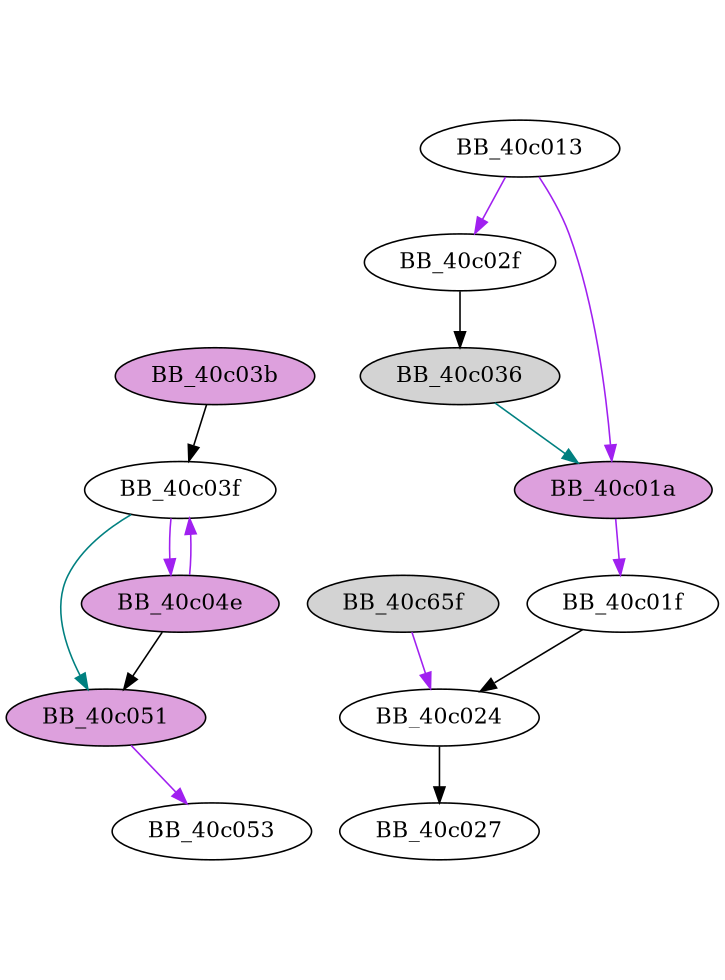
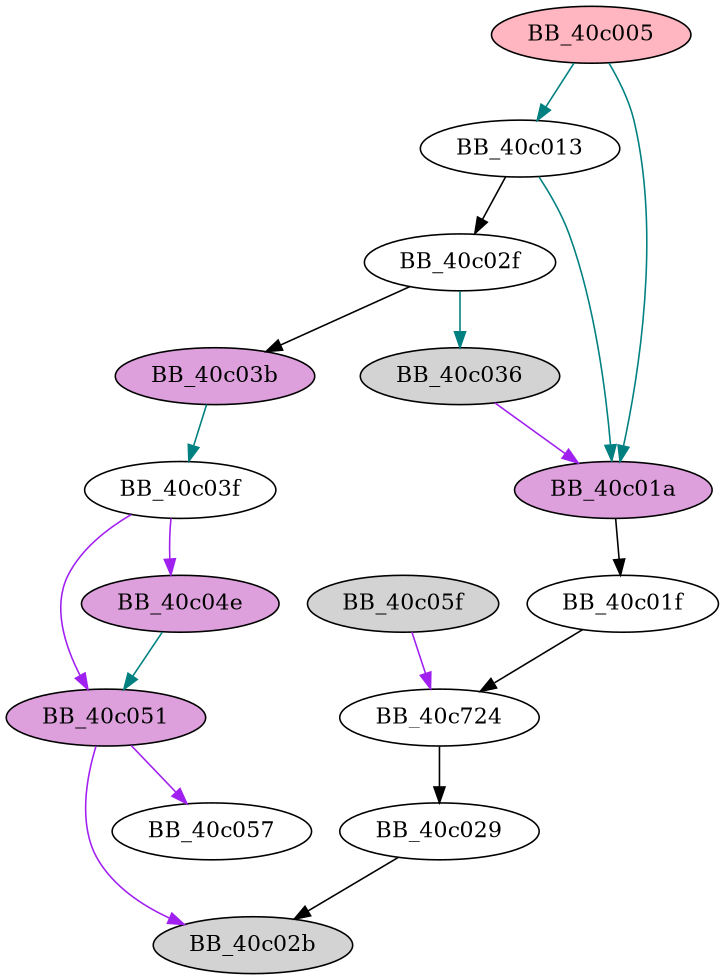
node "BB_40c005": added
edge "BB_40c013" -> "BB_40c02f": color purple -> black
edge "BB_40c013" -> "BB_40c01a": color purple -> teal
edge "BB_40c02f" -> "BB_40c036": color black -> teal
edge "BB_40c02f" -> "BB_40c03b": added
edge "BB_40c03b" -> "BB_40c03f": color black -> teal
edge "BB_40c036" -> "BB_40c01a": color teal -> purple
edge "BB_40c01a" -> "BB_40c01f": color purple -> black
edge "BB_40c04e" -> "BB_40c03f": removed
edge "BB_40c03f" -> "BB_40c051": color teal -> purple
node "BB_40c65f": label "BB_40c65f" -> "BB_40c05f"
edge "BB_40c04e" -> "BB_40c051": color black -> teal
node "BB_40c024": label "BB_40c024" -> "BB_40c724"
node "BB_40c053": label "BB_40c053" -> "BB_40c057"
node "BB_40c027": label "BB_40c027" -> "BB_40c029"
node "BB_40c02b": added
